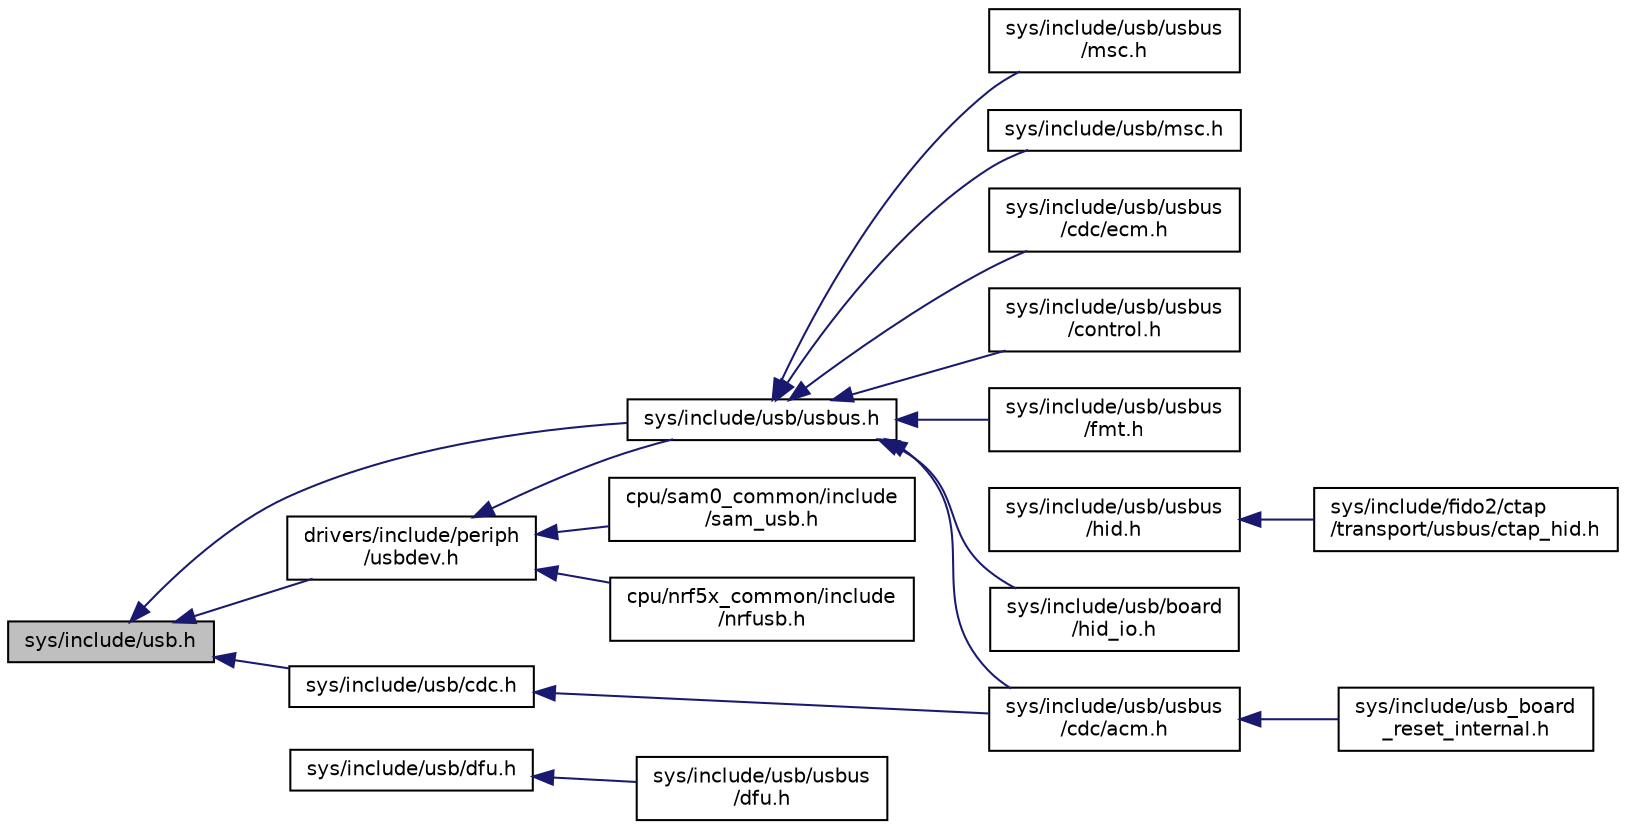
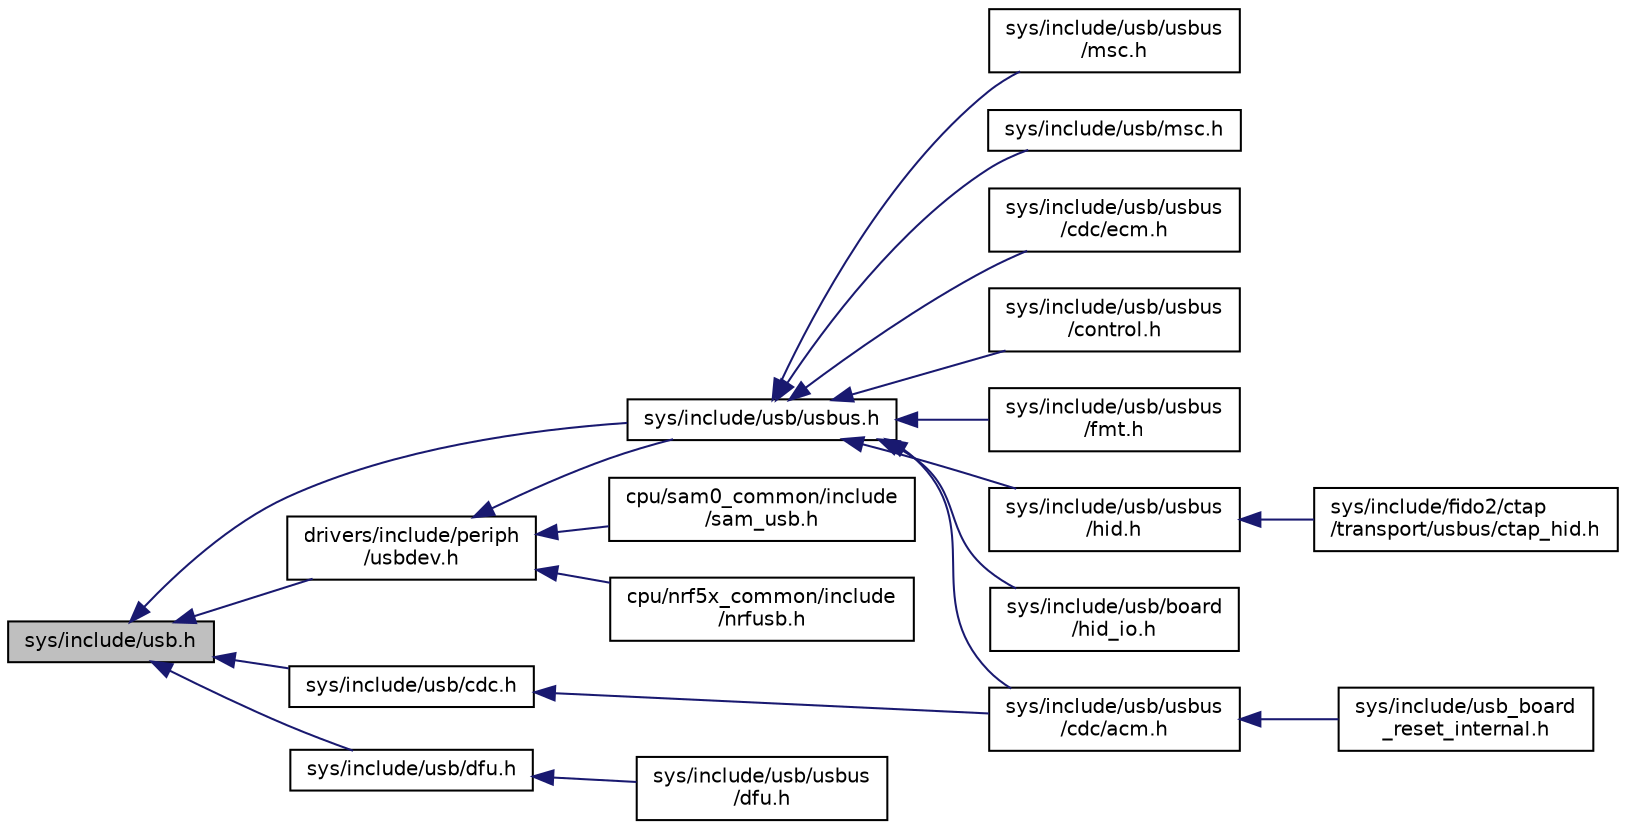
edge "sys/include/usb/usbus /hid.h" -> "sys/include/usb/usbus.h": added
edge "sys/include/usb/dfu.h" -> "sys/include/usb.h": added
